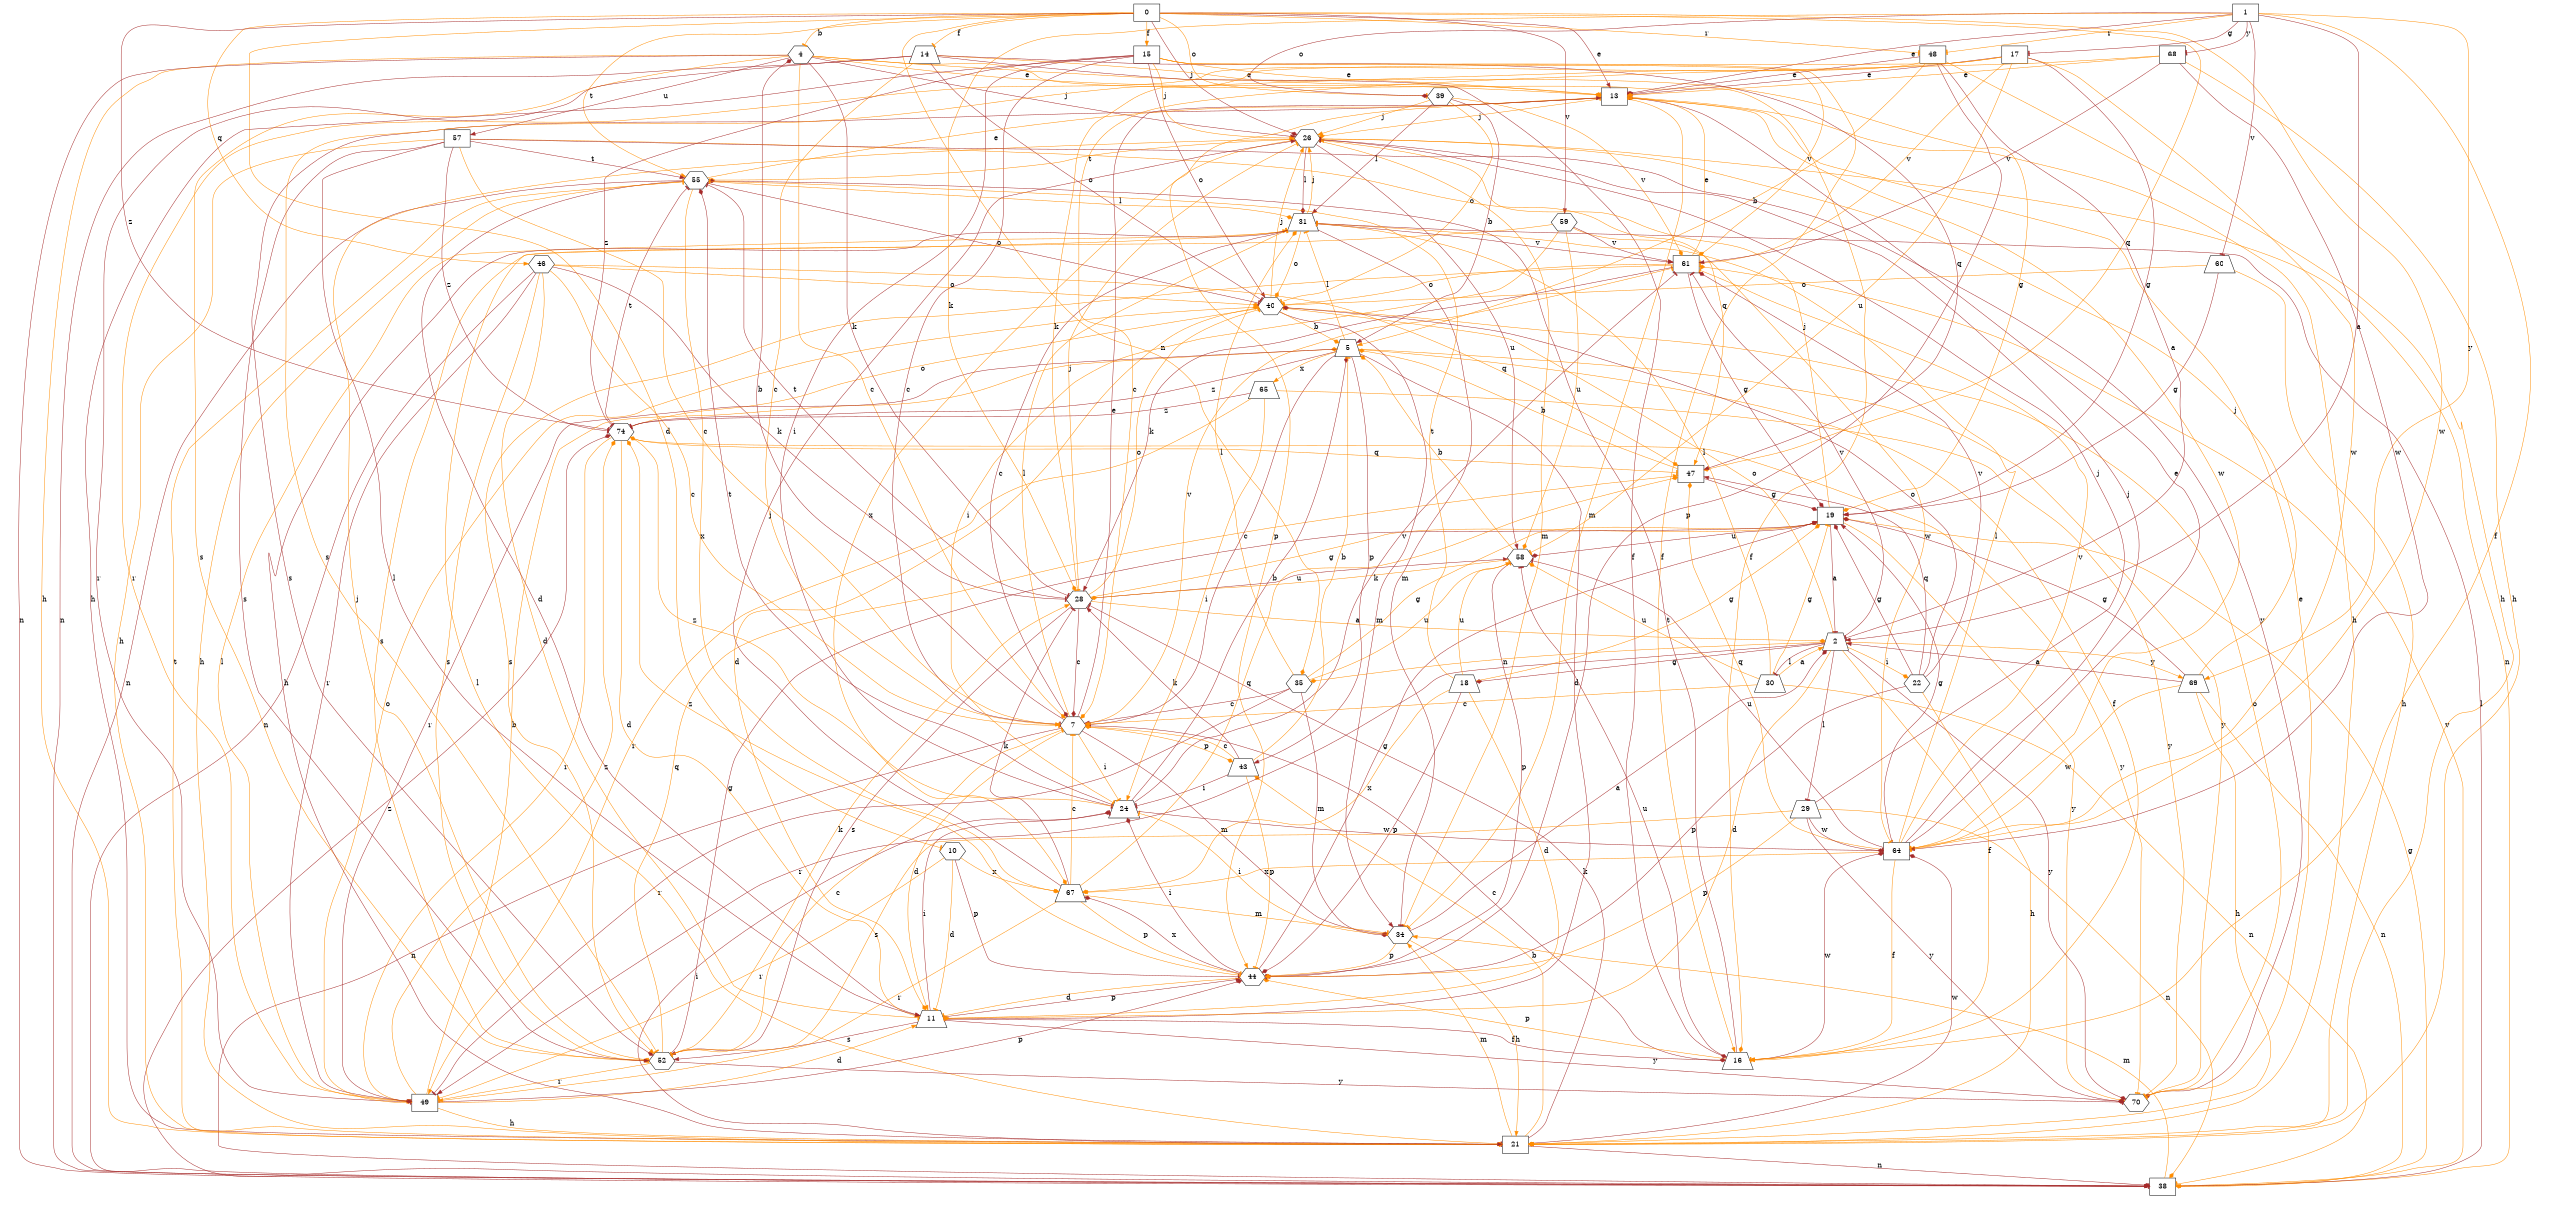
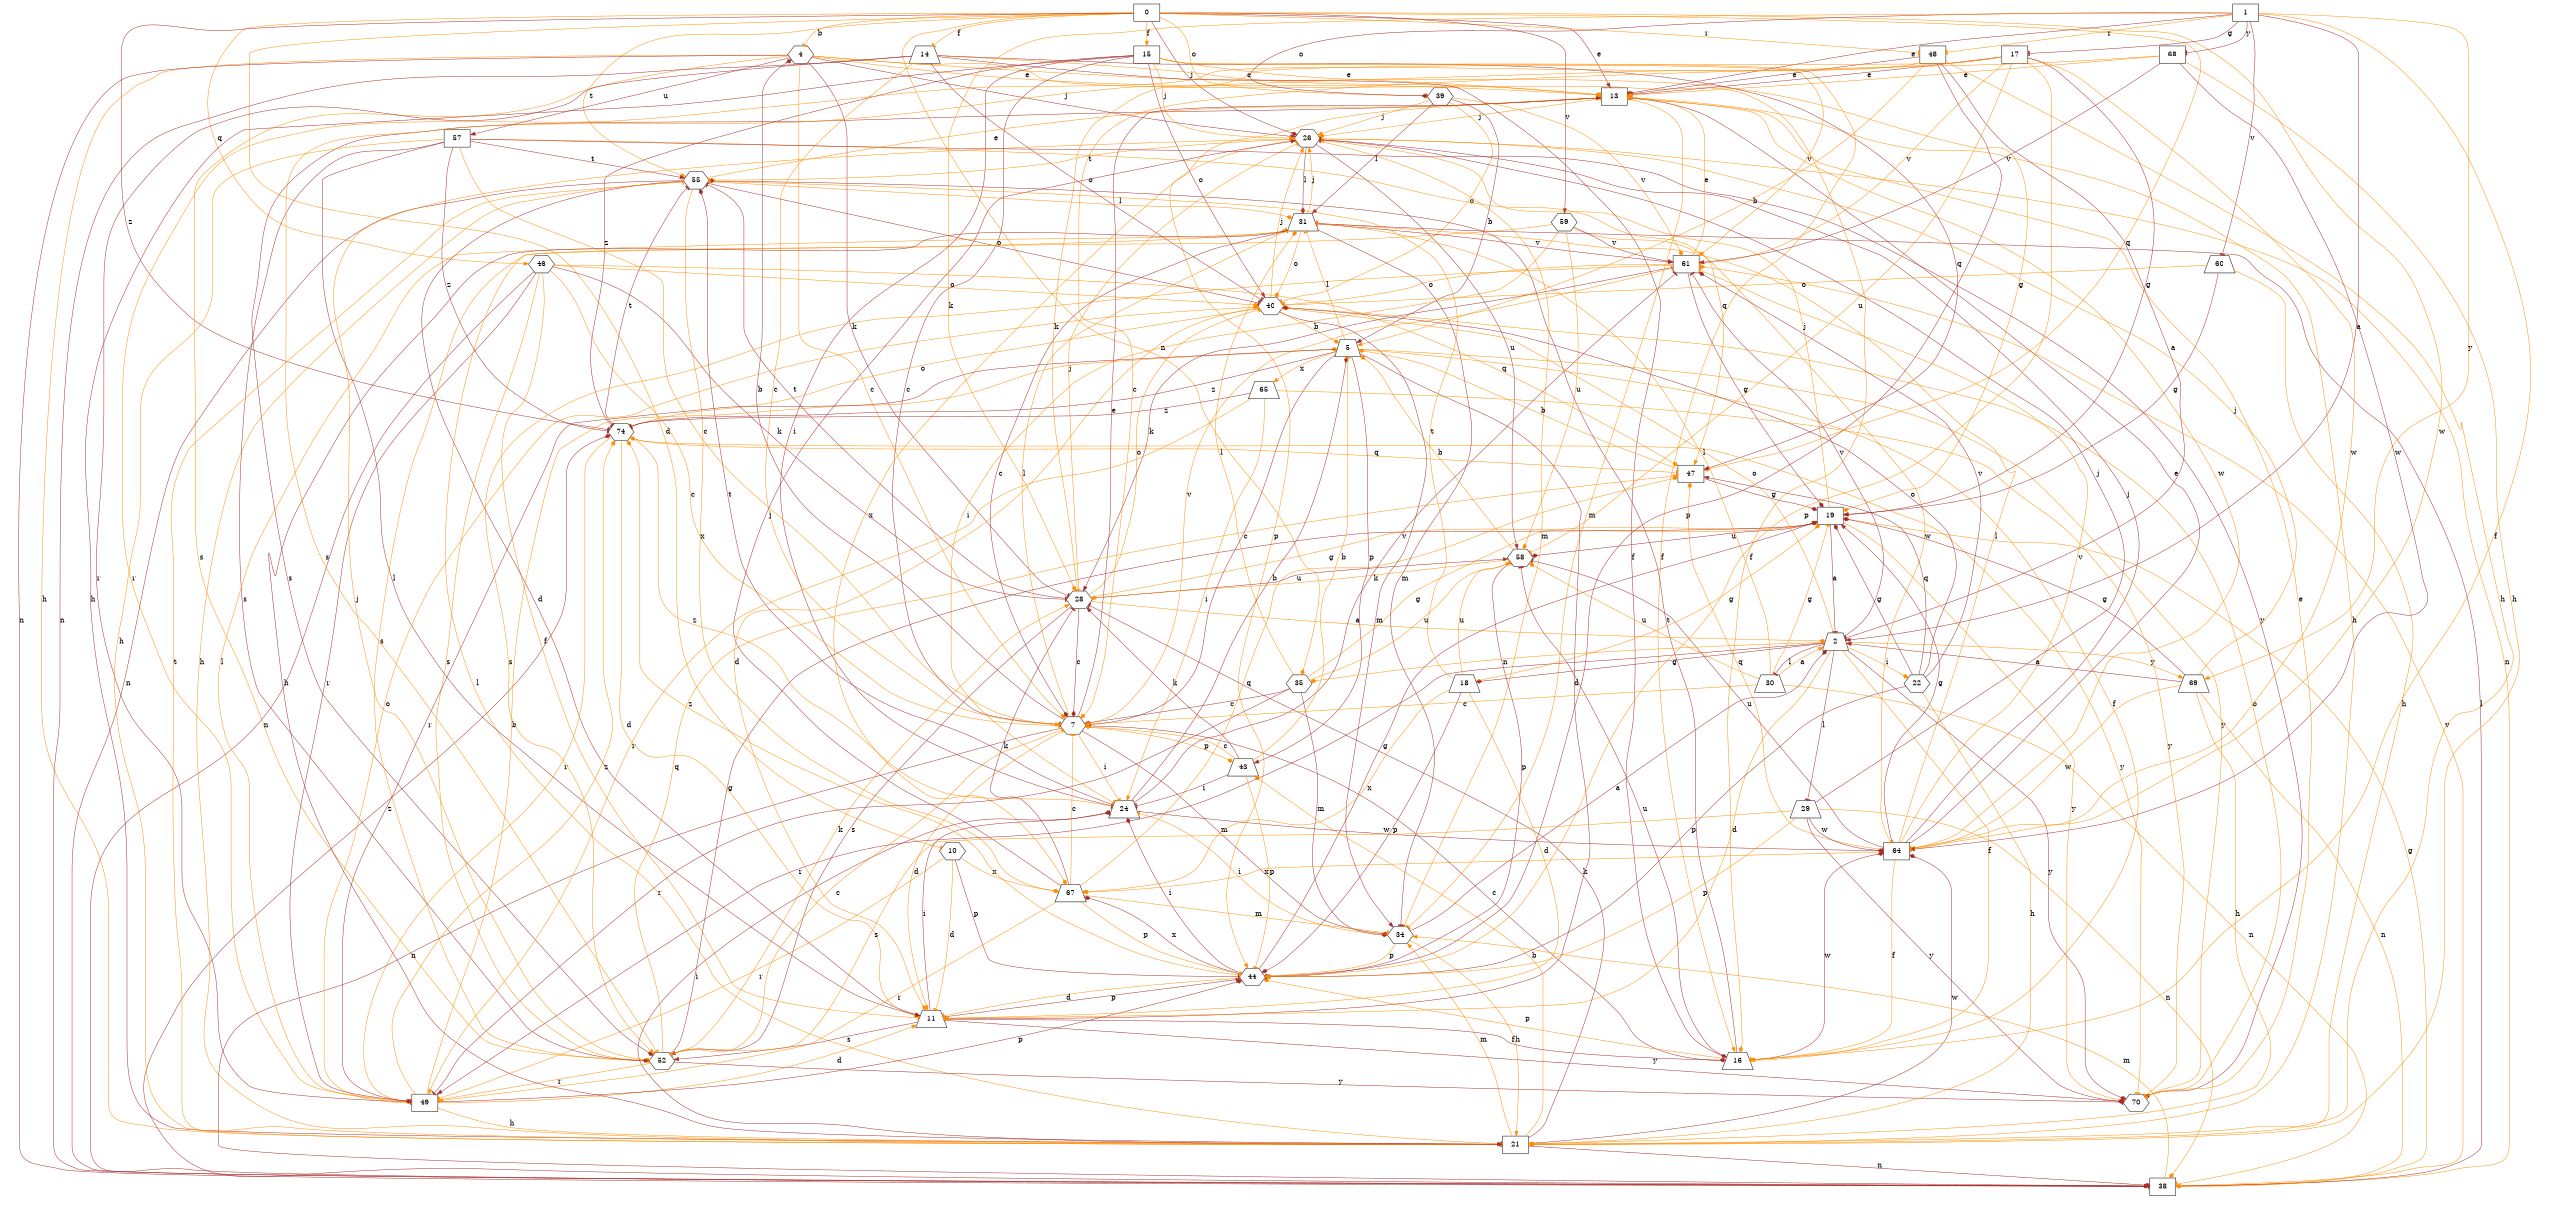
edge "17" -> "44": added, label "p"
edge "46" -> "11": label "d" -> "f"
